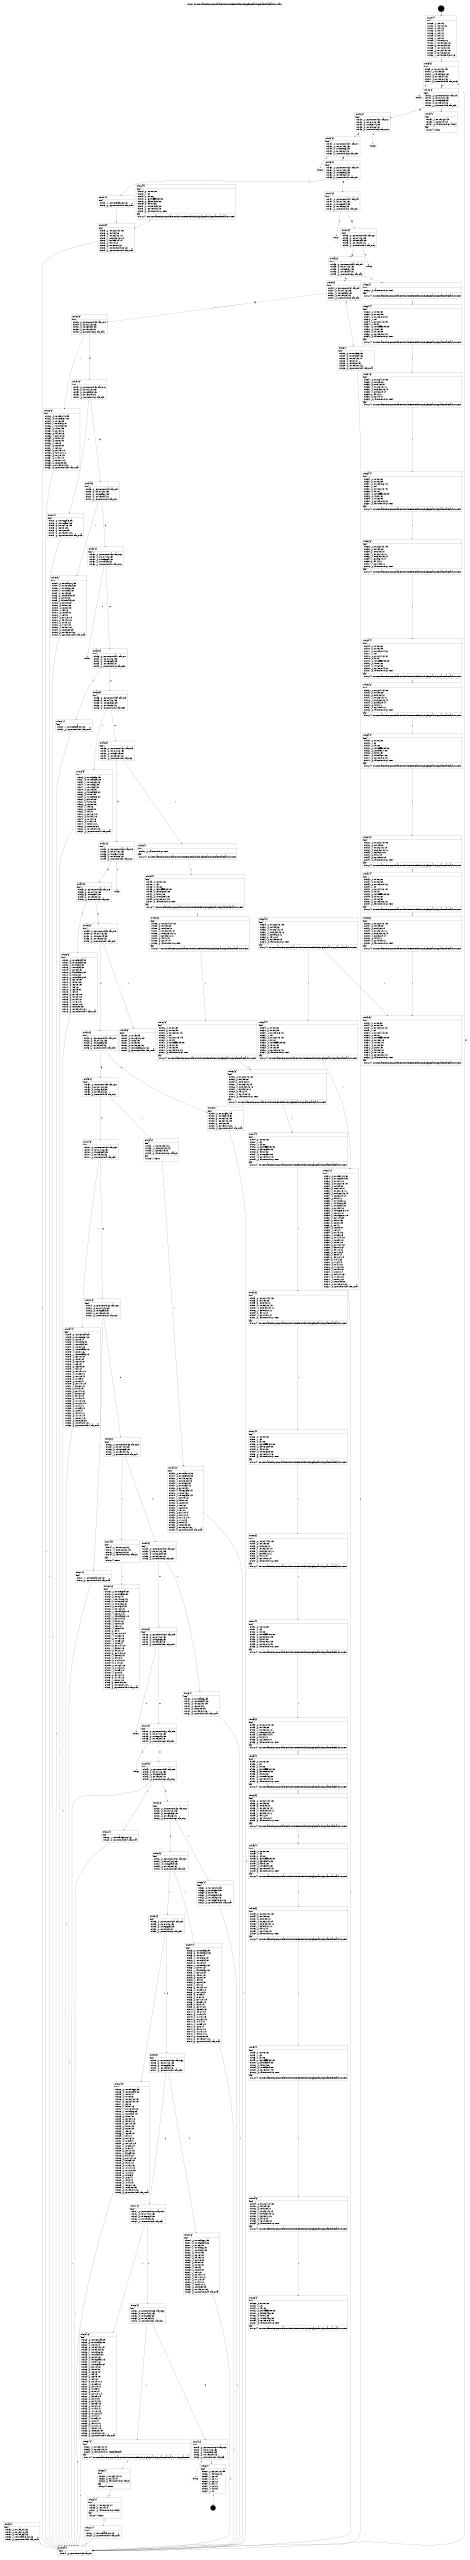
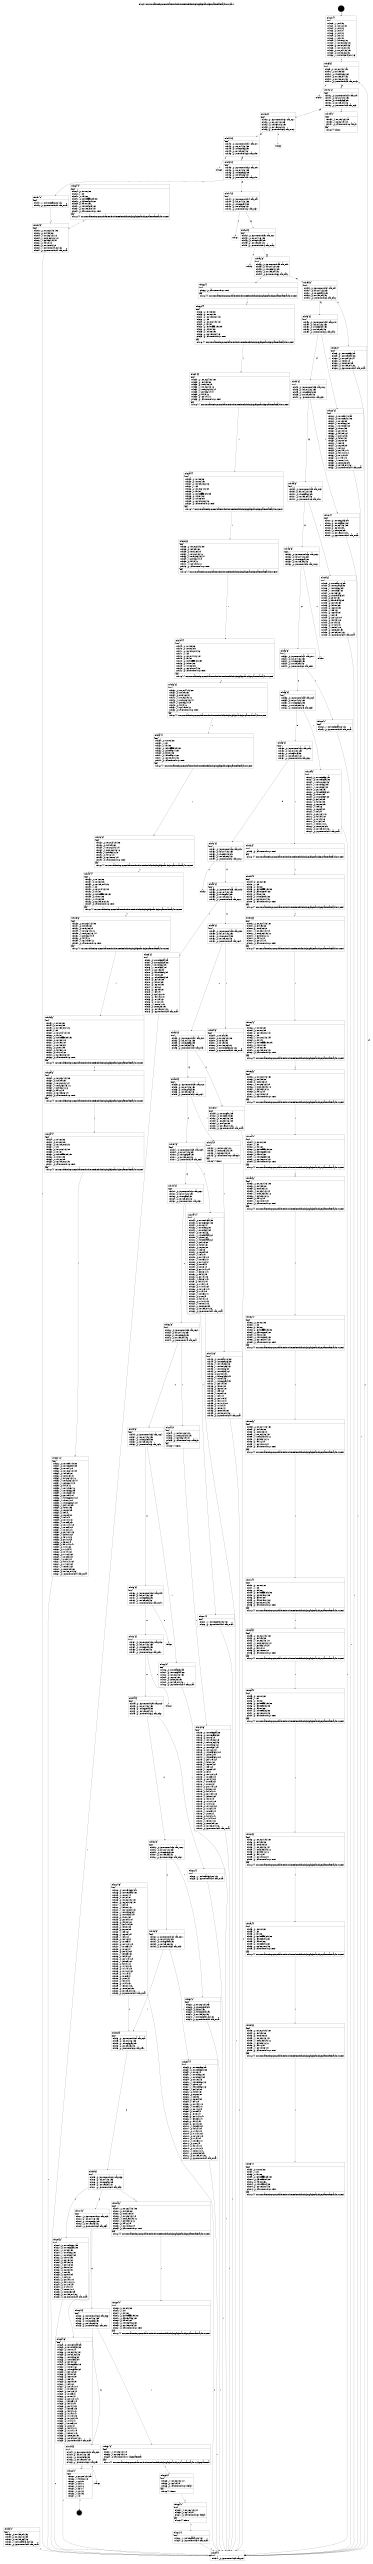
edge "0x40252a [32]" -> "0x4024f2 [56]": reversed
edge "0x401be5 [25]" -> "0x402260 [152]": reversed
edge "0x401b9a [25]" -> "0x402b7a [5]": now "0x40215e [163]" -> "0x402b7a [5]"
edge "0x401ff2 [40]" -> "0x40201a [36]": now "0x401bfe [25]" -> "0x40201a [36]"
